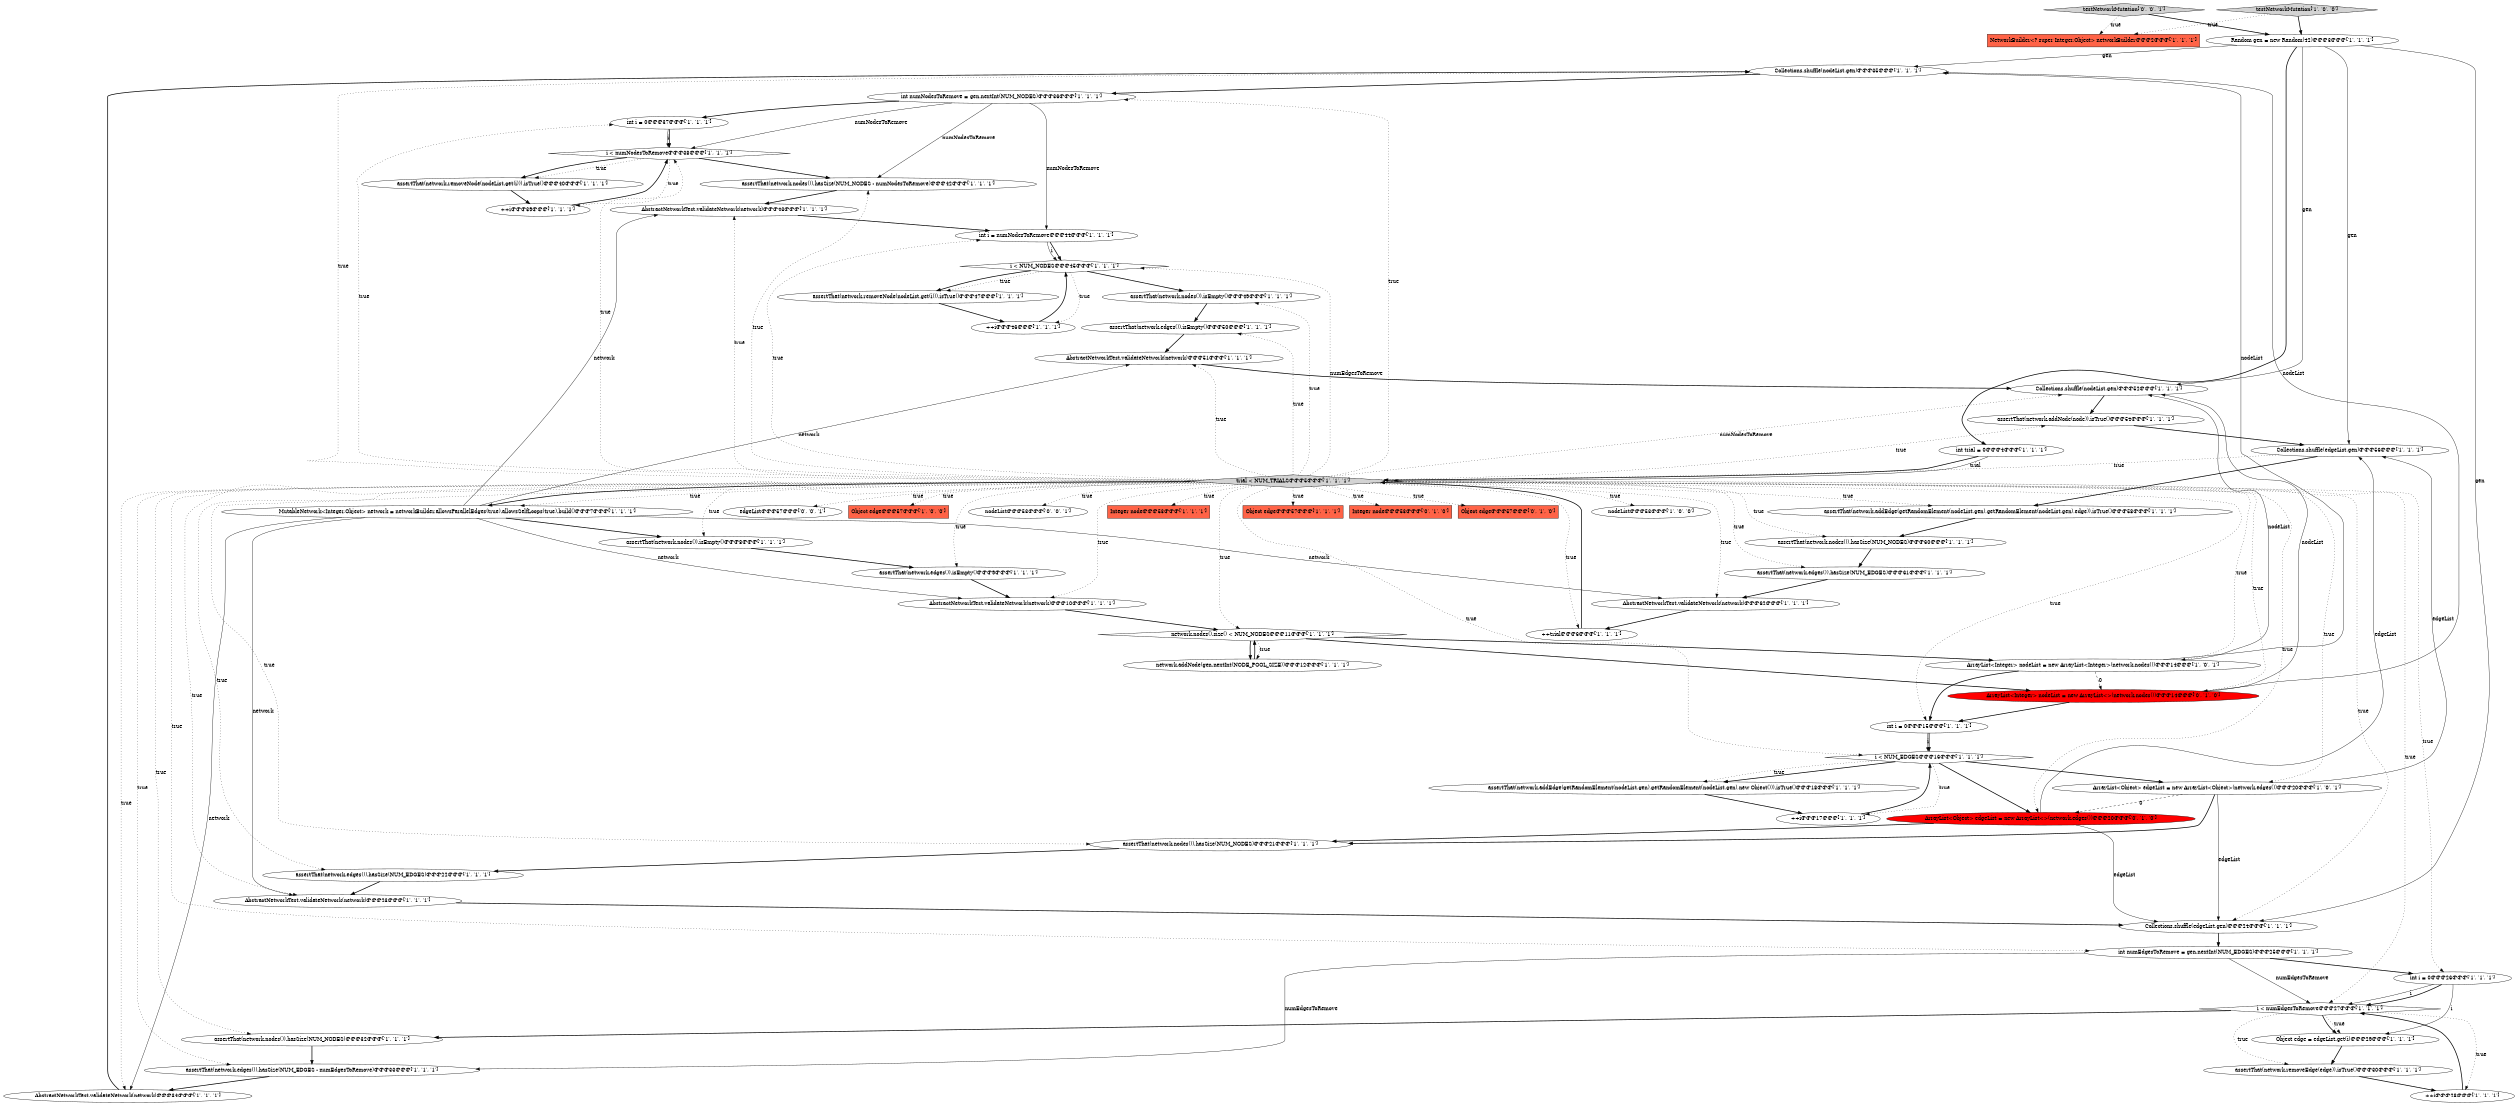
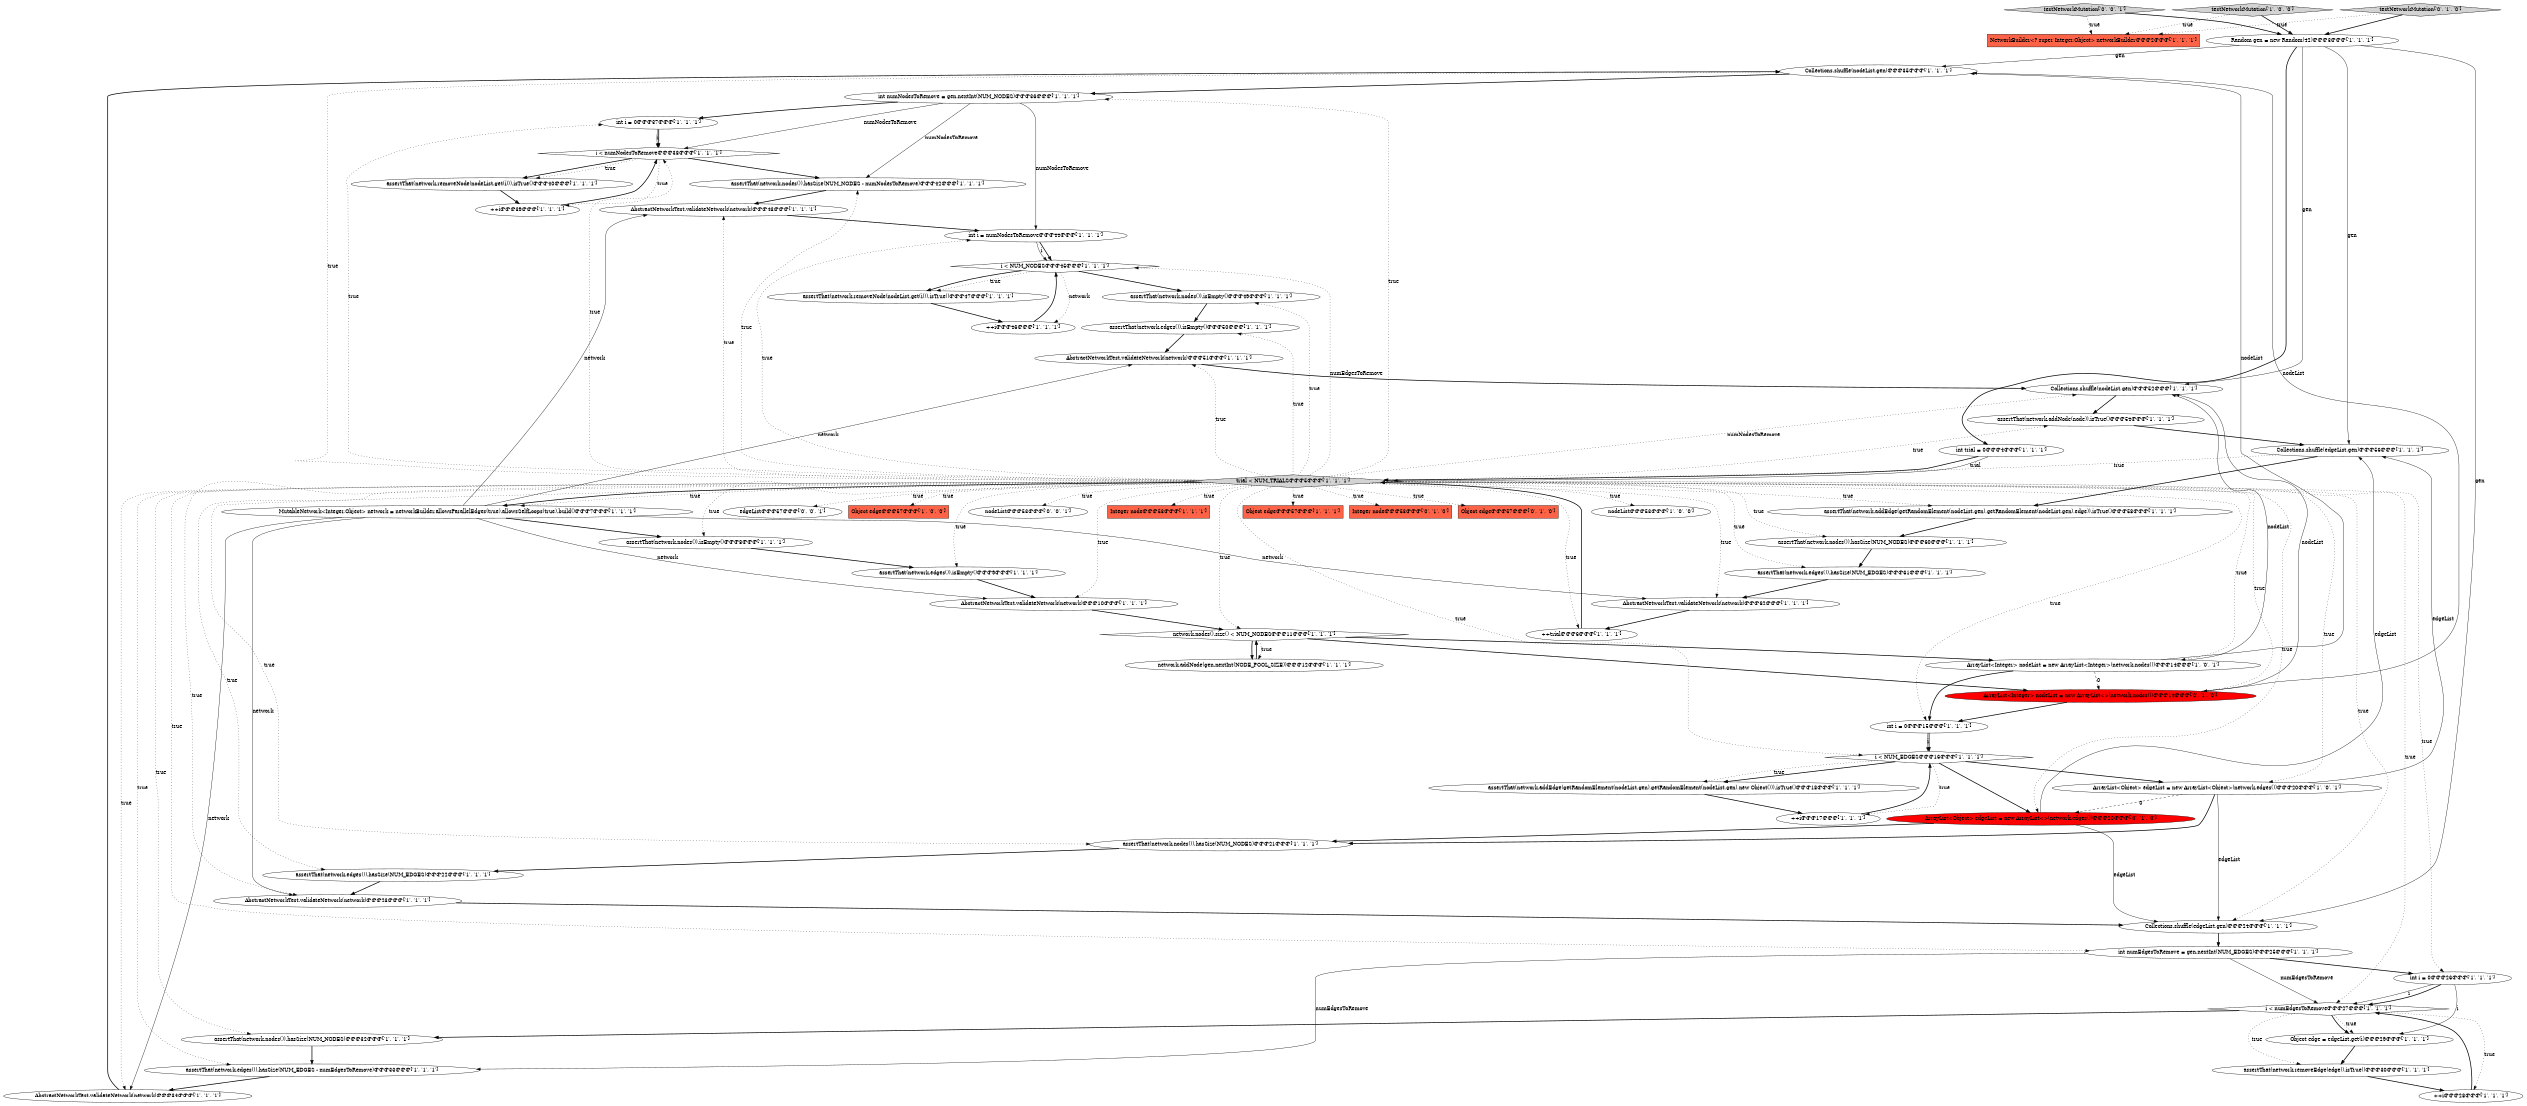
node "testNetworkMutation['0', '1', '0']": added
edge "i < NUM_NODES@@@45@@@['1', '1', '1']" -> "++i@@@46@@@['1', '1', '1']": label "true" -> "network"
